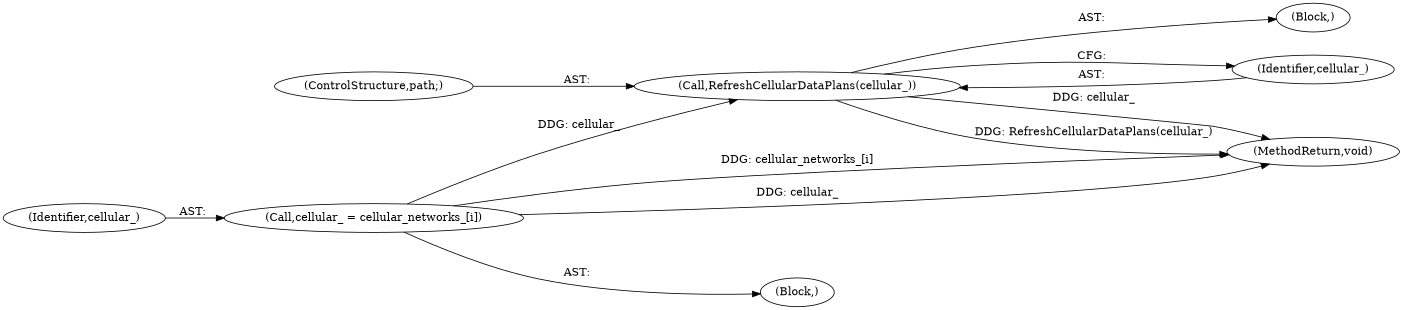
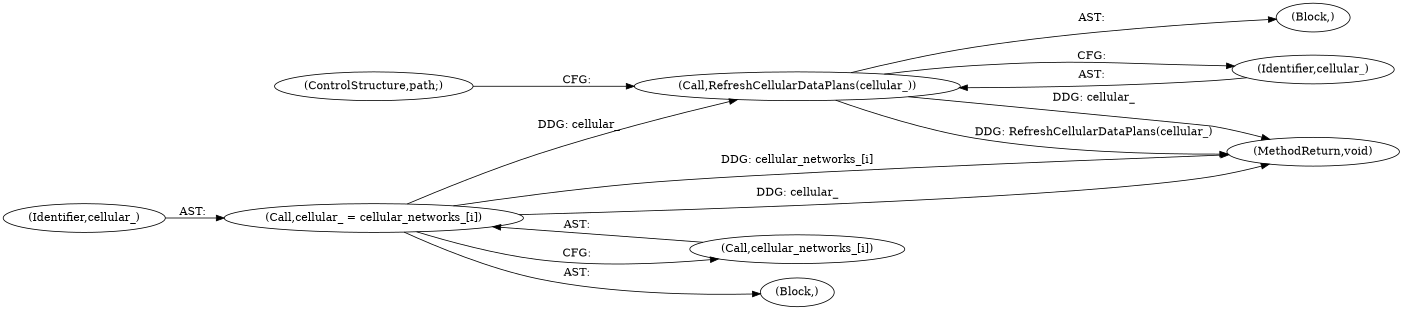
edge "(ControlStructure,path;)" -> "(Call,RefreshCellularDataPlans(cellular_))": label "AST: " -> "CFG: "
node "(Call,cellular_networks_[i])": added
